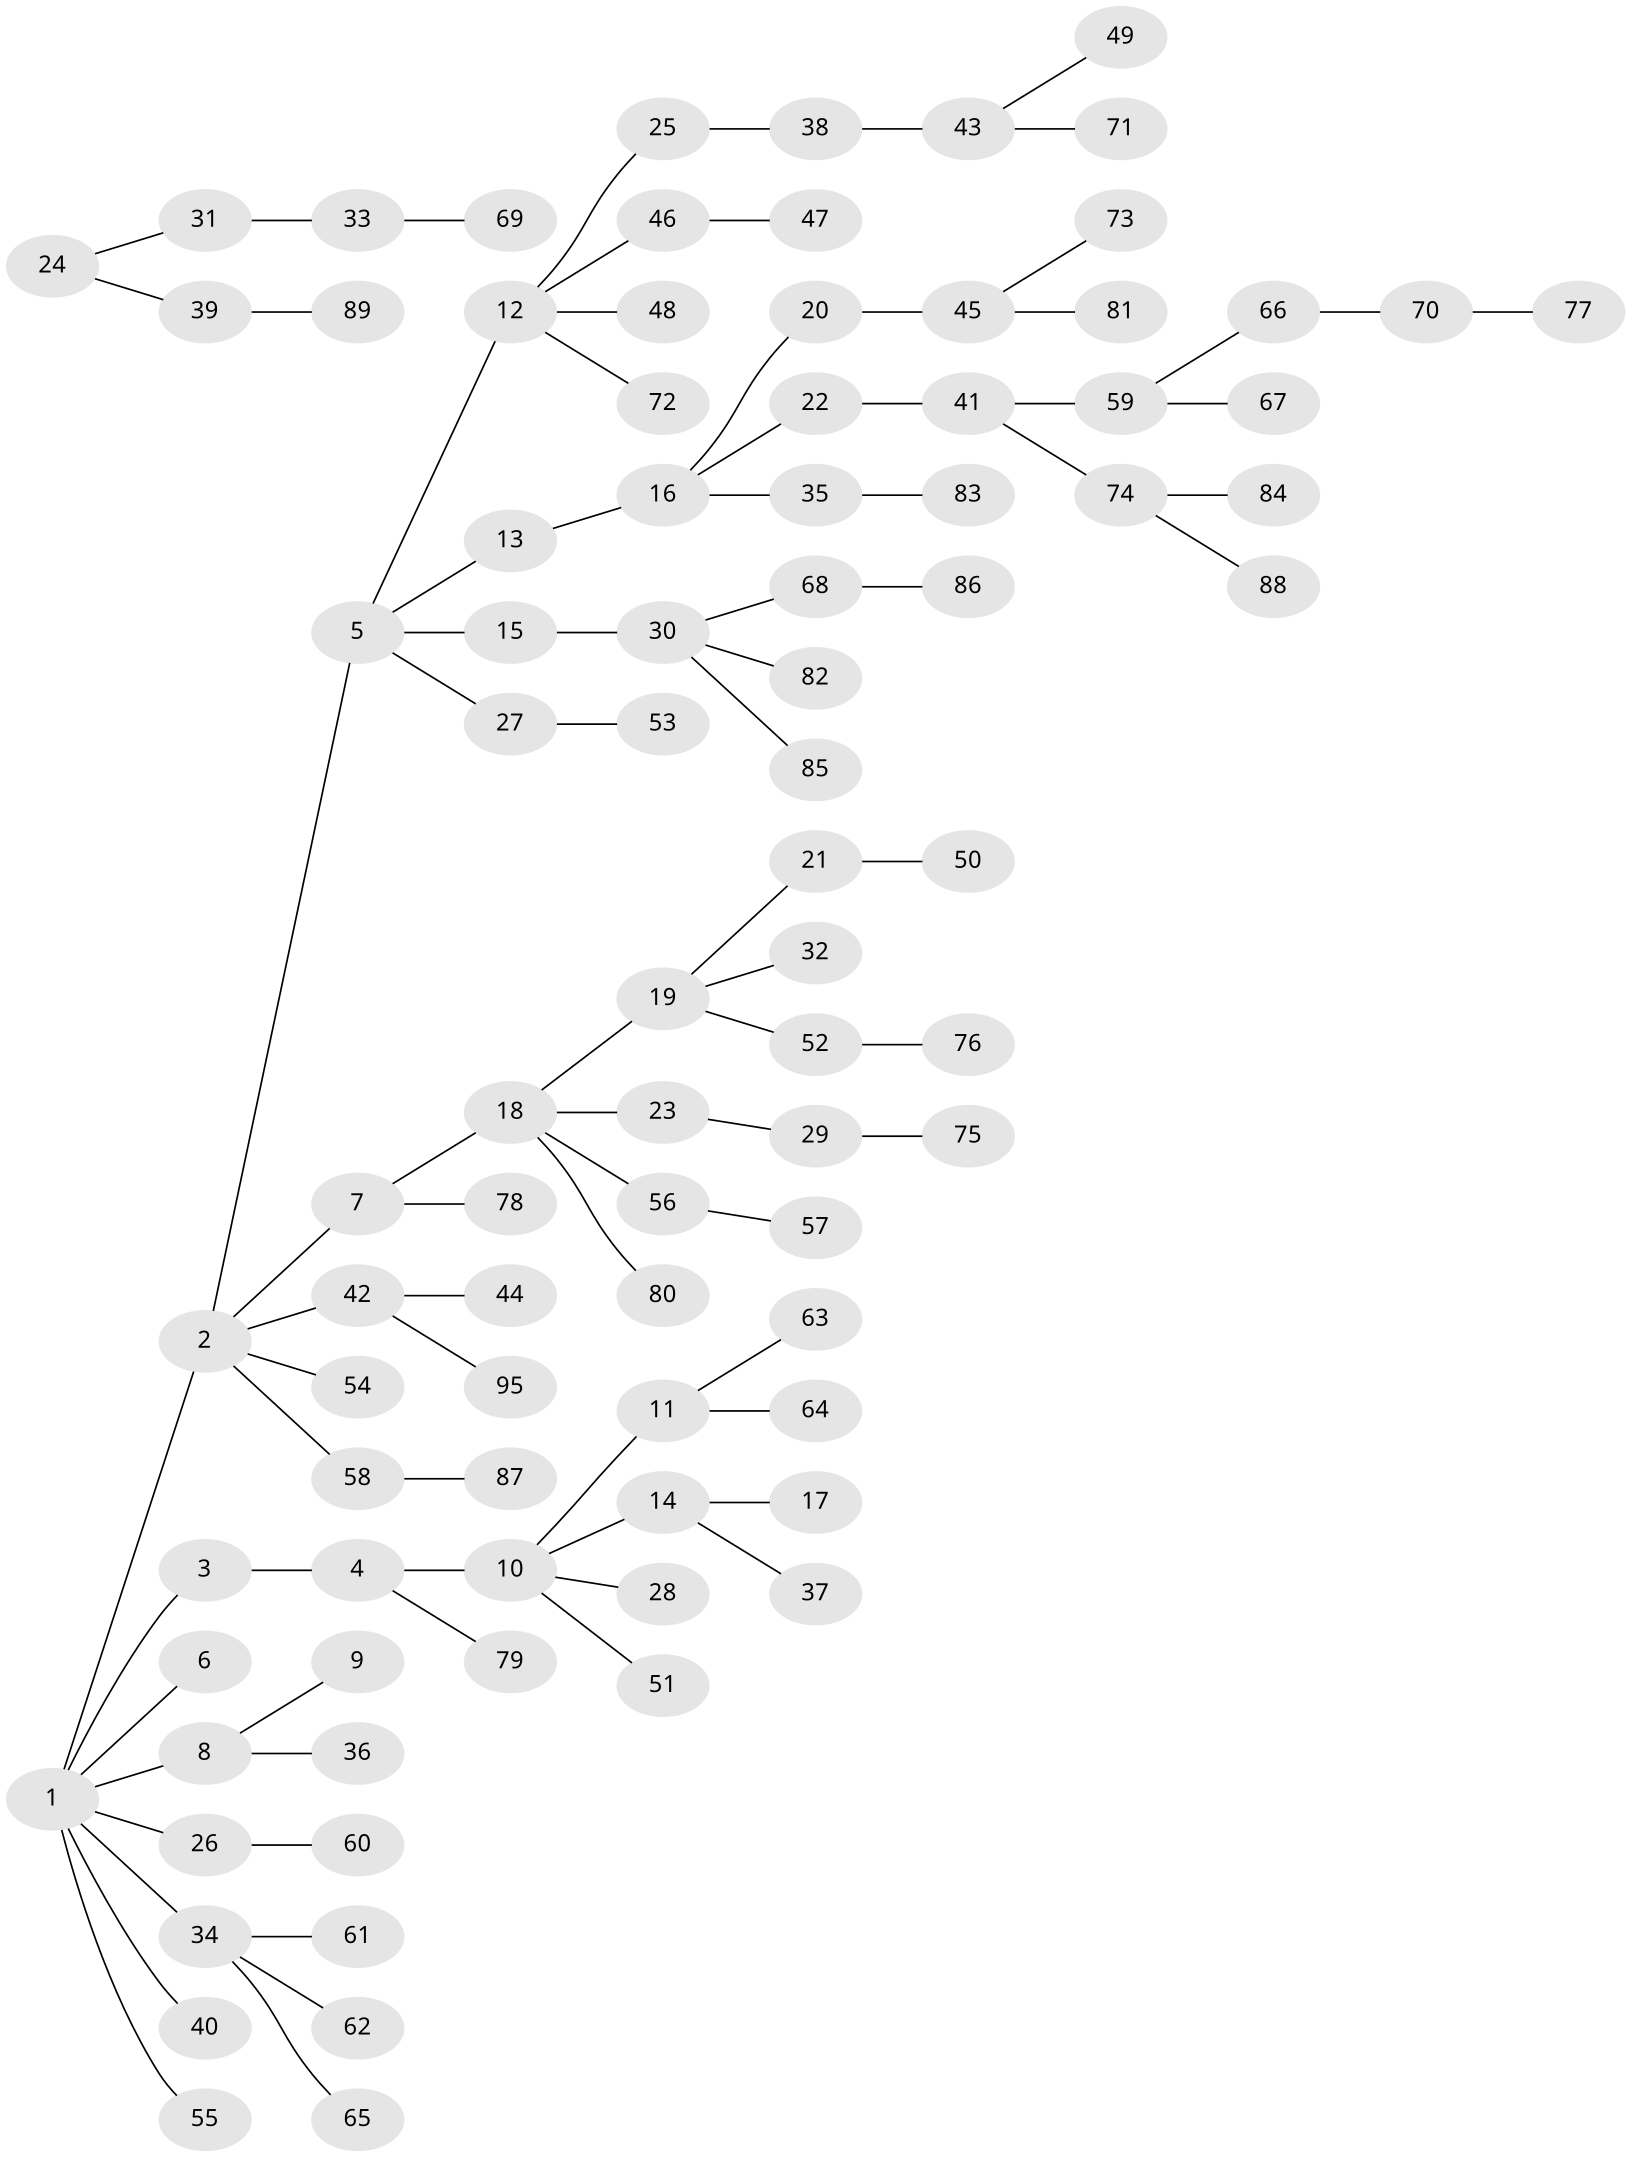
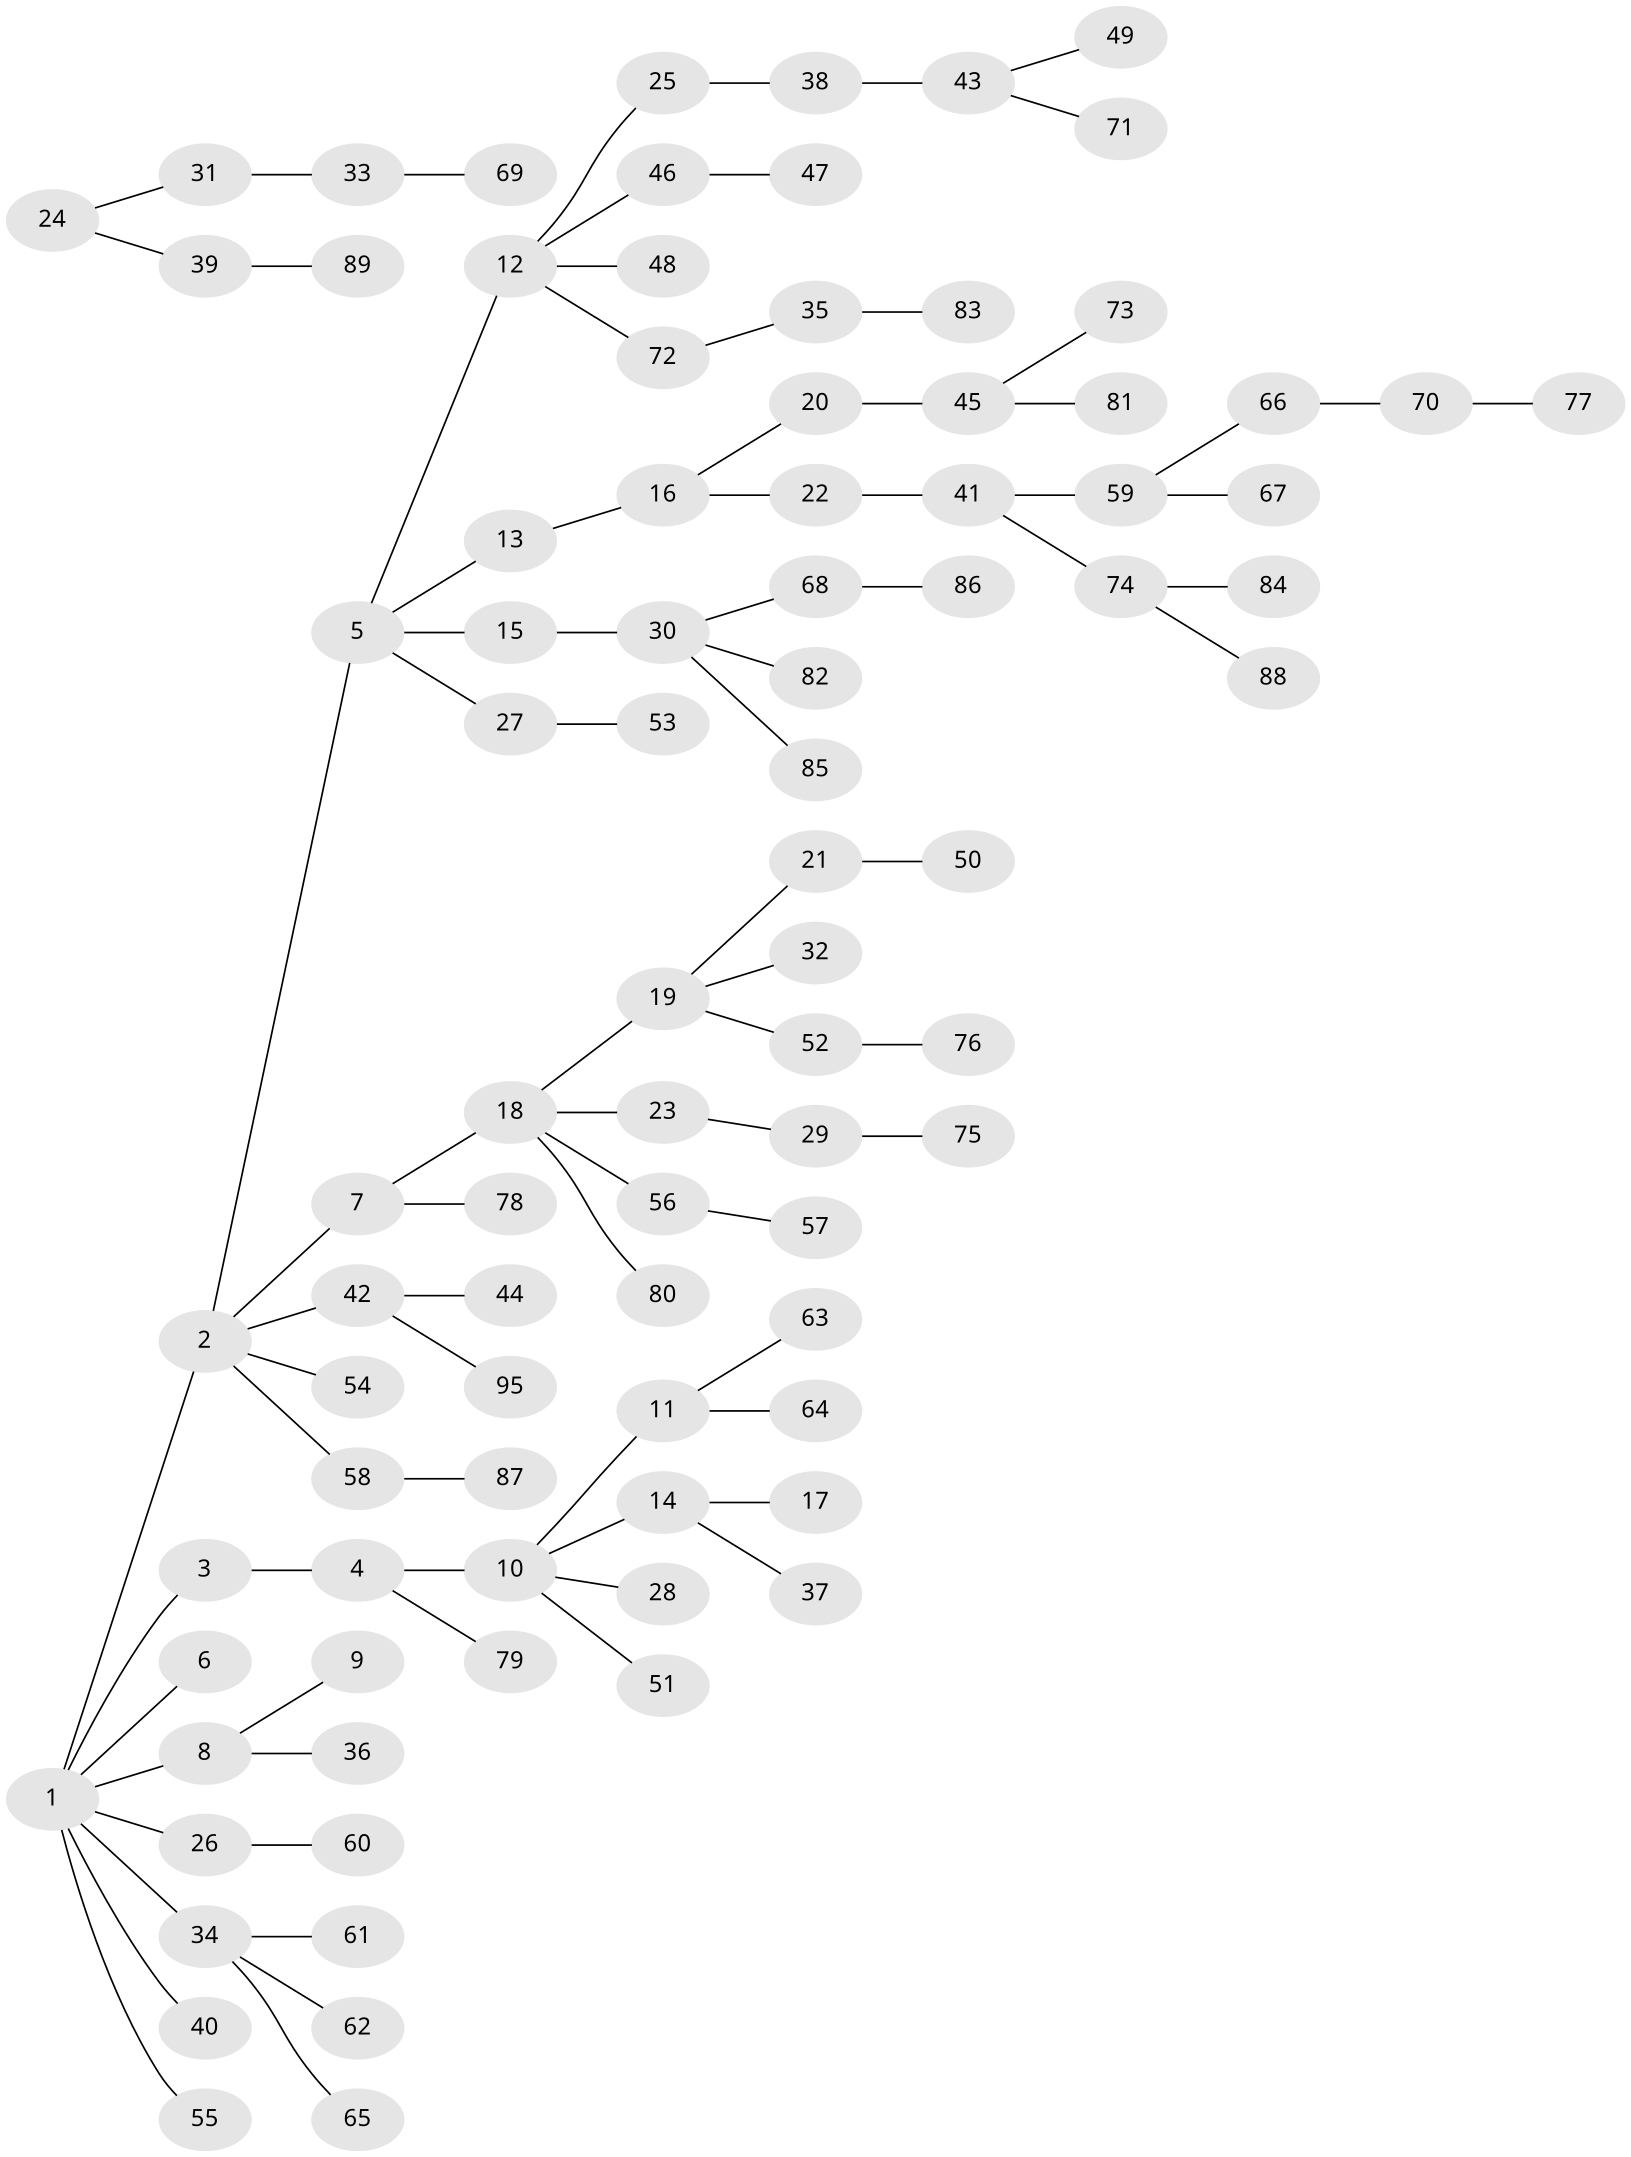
edge "16" -- "35": now "72" -- "35"
